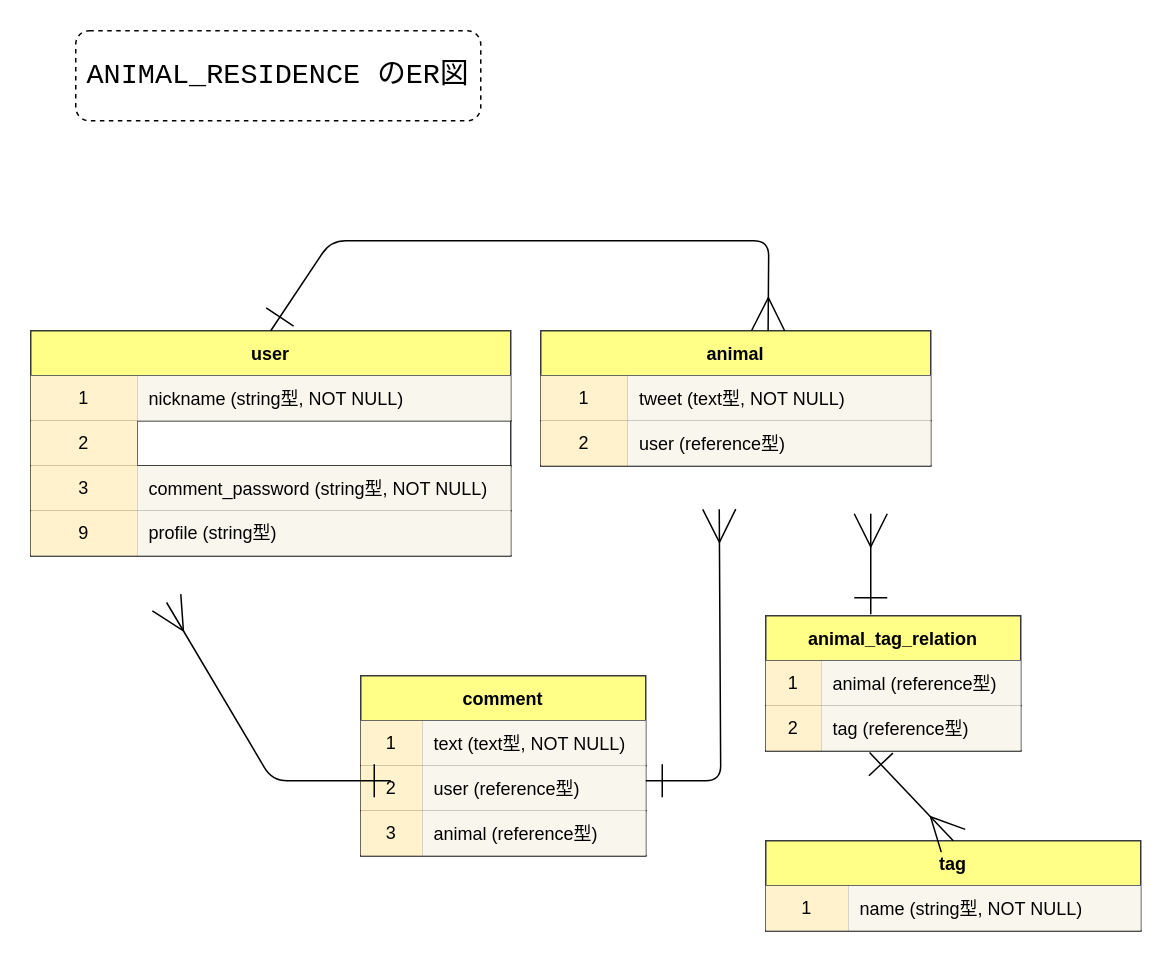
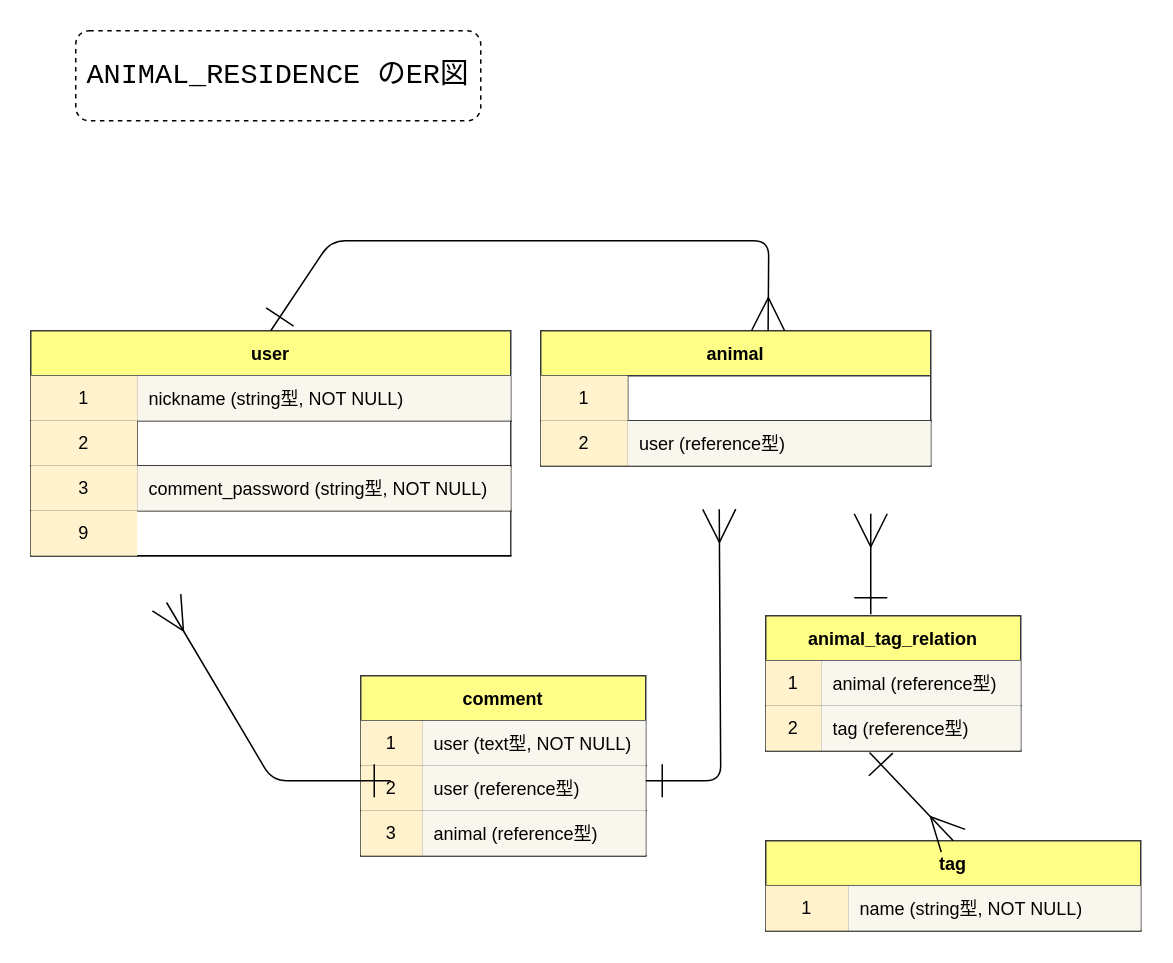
node "tweet (text型, NOT NULL)": removed
node "profile (string型)": removed
node "text (text型, NOT NULL)": label "text (text型, NOT NULL)" -> "user (text型, NOT NULL)"
